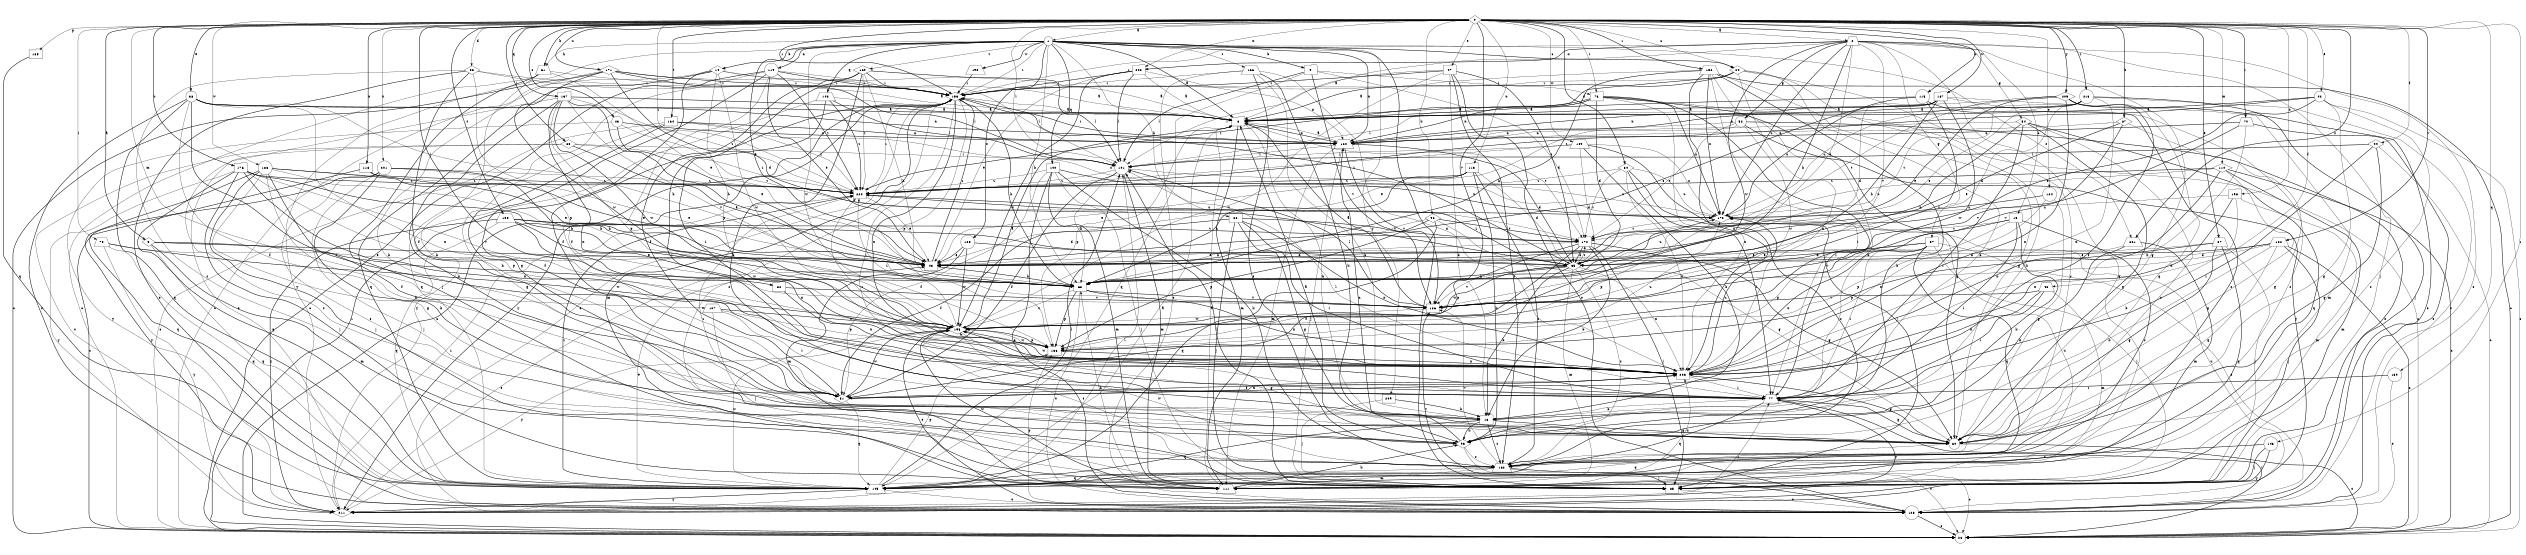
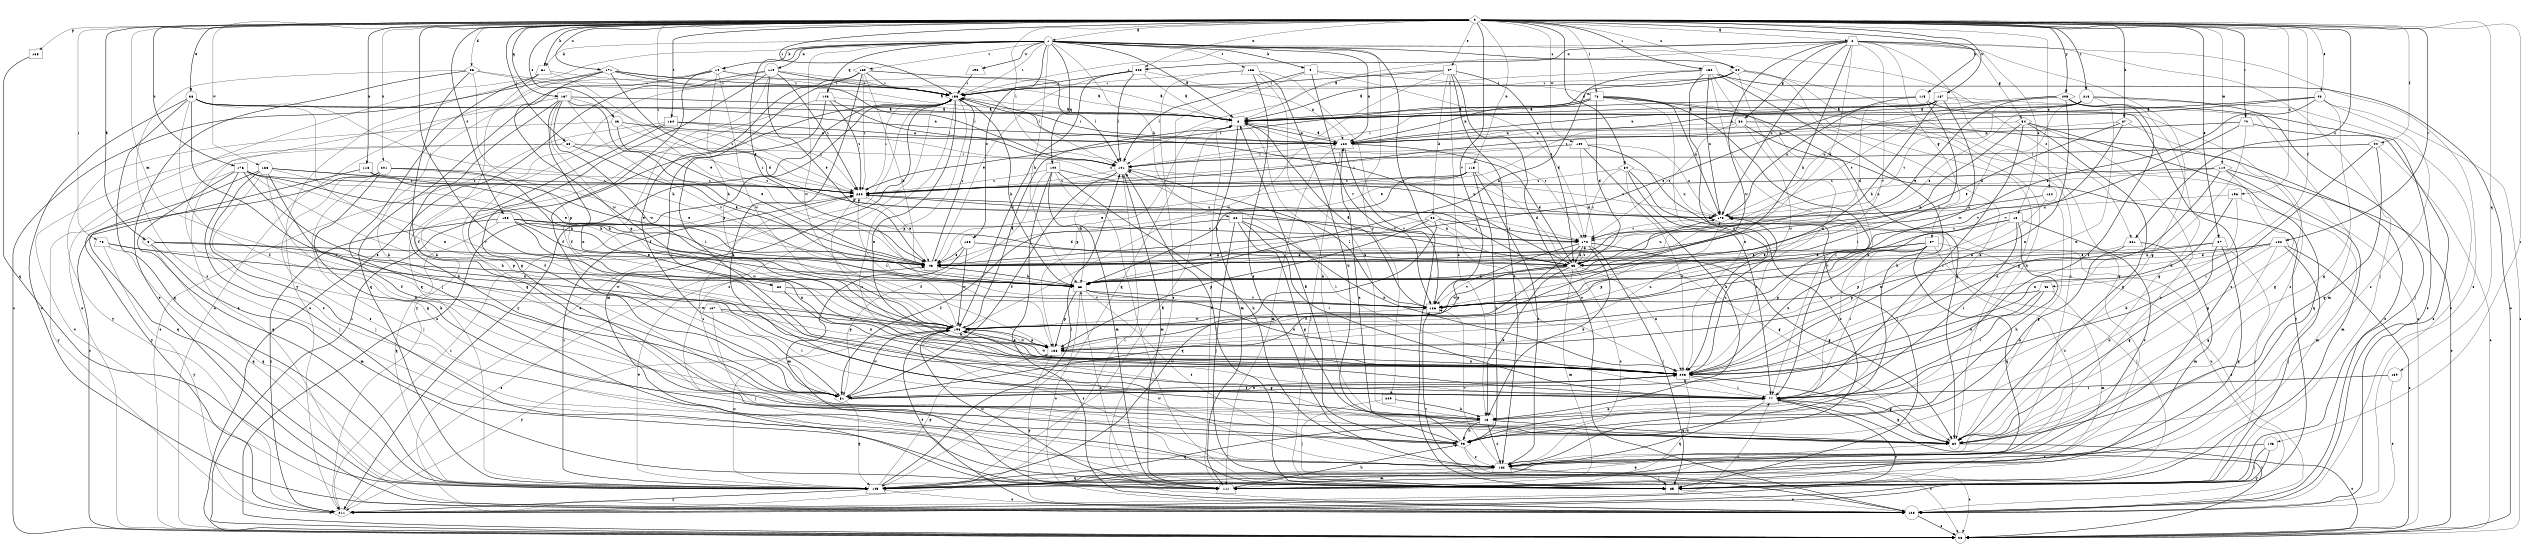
edge "0" -> "92": now "47" -> "92"
edge "68" -> "195": now "68" -> "162"
